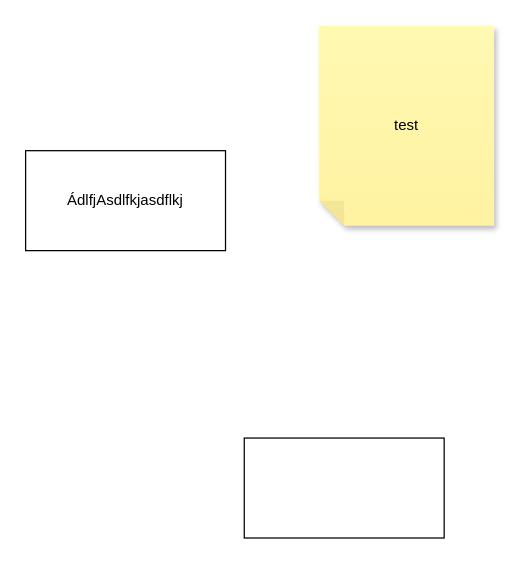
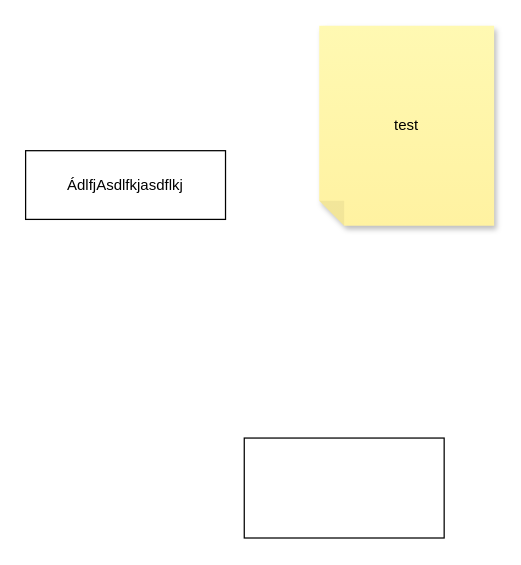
node "ÁdlfjAsdlfkjasdflkj": size 200x100 -> 200x69
